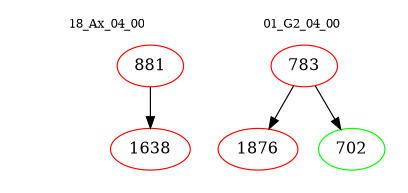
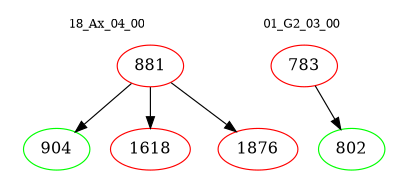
cluster "01_G2_04_00": label "01_G2_04_00" -> "01_G2_03_00"
edge "783" -> "1876": now "881" -> "1876"
node "904": added
node "1638": label "1638" -> "1618"
node "702": label "702" -> "802"
